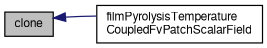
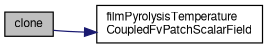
edge "filmPyrolysisTemperature CoupledFvPatchScalarField" -> "clone": reversed
